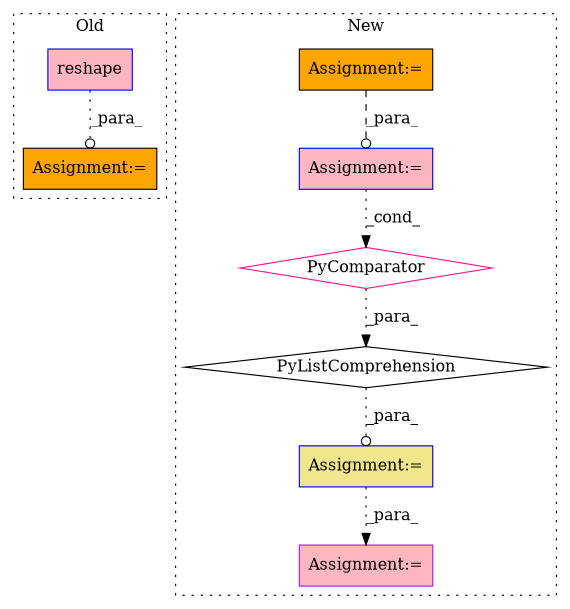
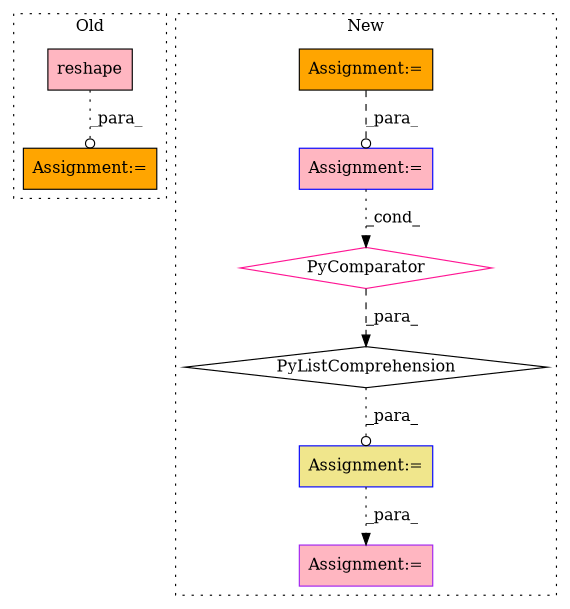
node "reshape": color blue -> black
edge "PyComparator" -> "PyListComprehension": style dotted -> dashed
